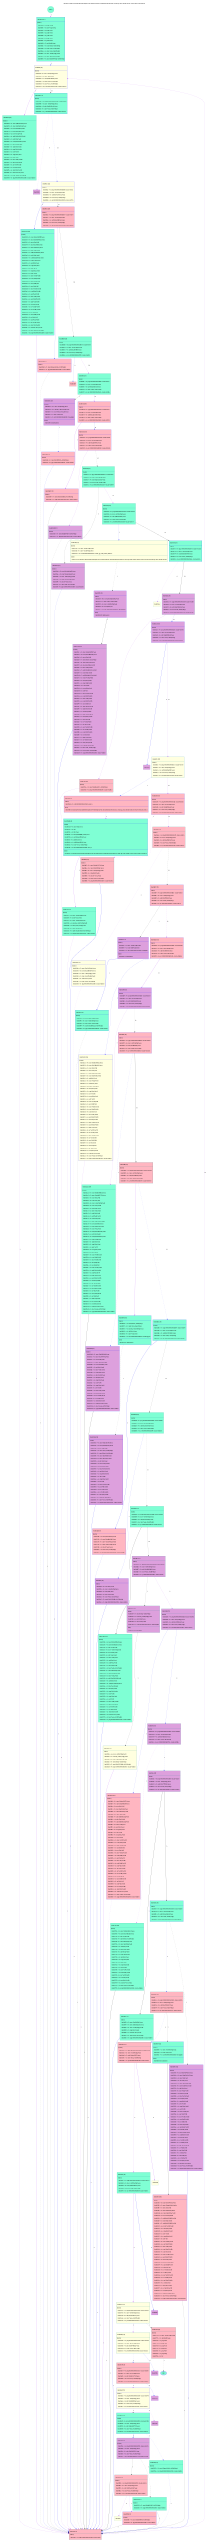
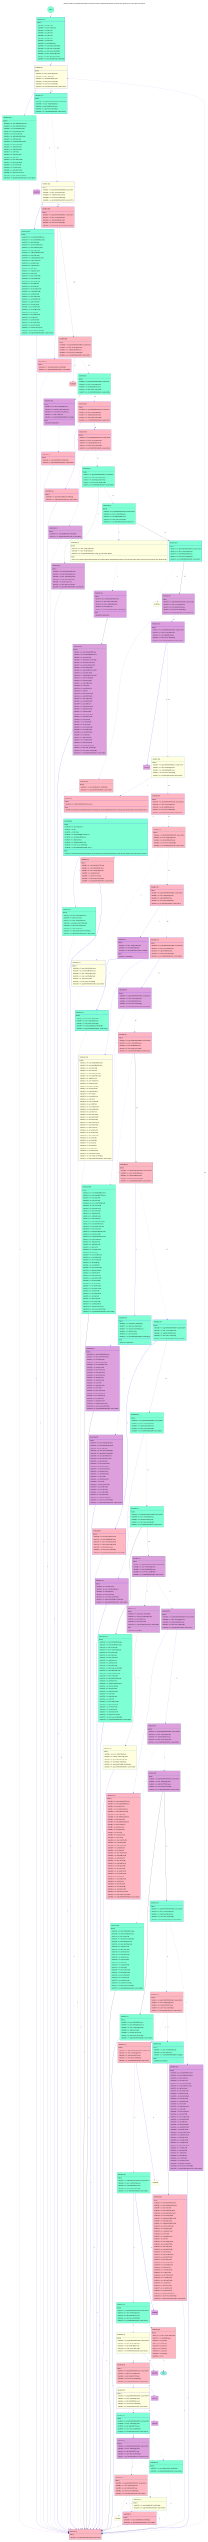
node "0x401bdb [25]": fillcolor aquamarine -> lightpink
node "0x401e97 [25]": fillcolor lightyellow -> aquamarine
node "0x40227d [12]": fillcolor aquamarine -> lightyellow
